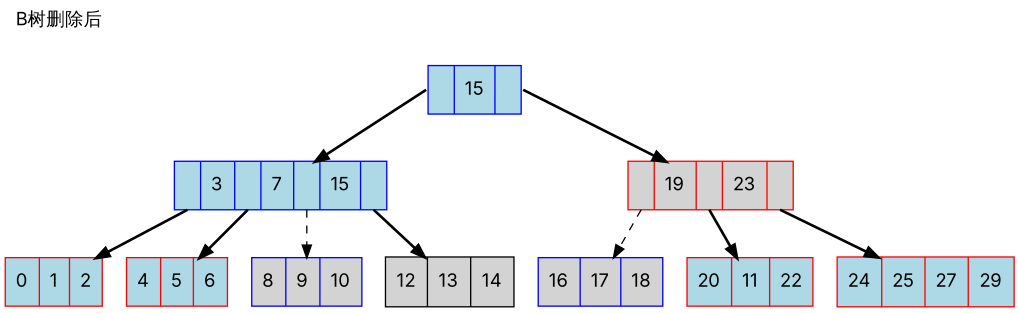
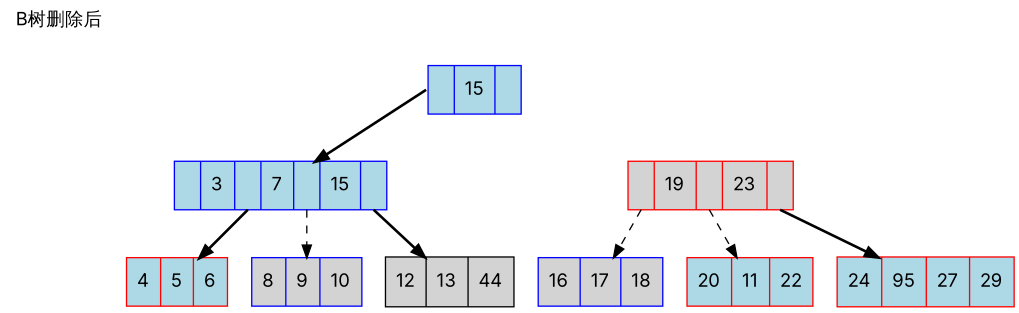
edge "15" -> "19": removed
edge "19" -> "20": style bold -> dashed
node "12": text "14" -> "44"
node "24": text "25" -> "95"
node "0": removed
